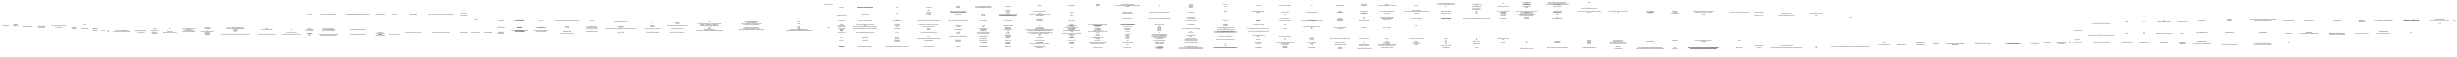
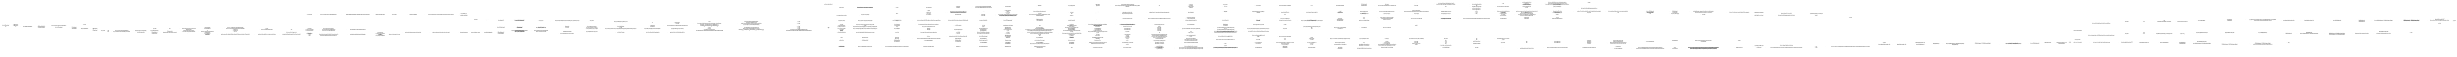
node "Logic: He doesn't live in Martinaise.": removed
node "Electrochemistry: Whoah, jackpot. *Racist* jackpot!": added
